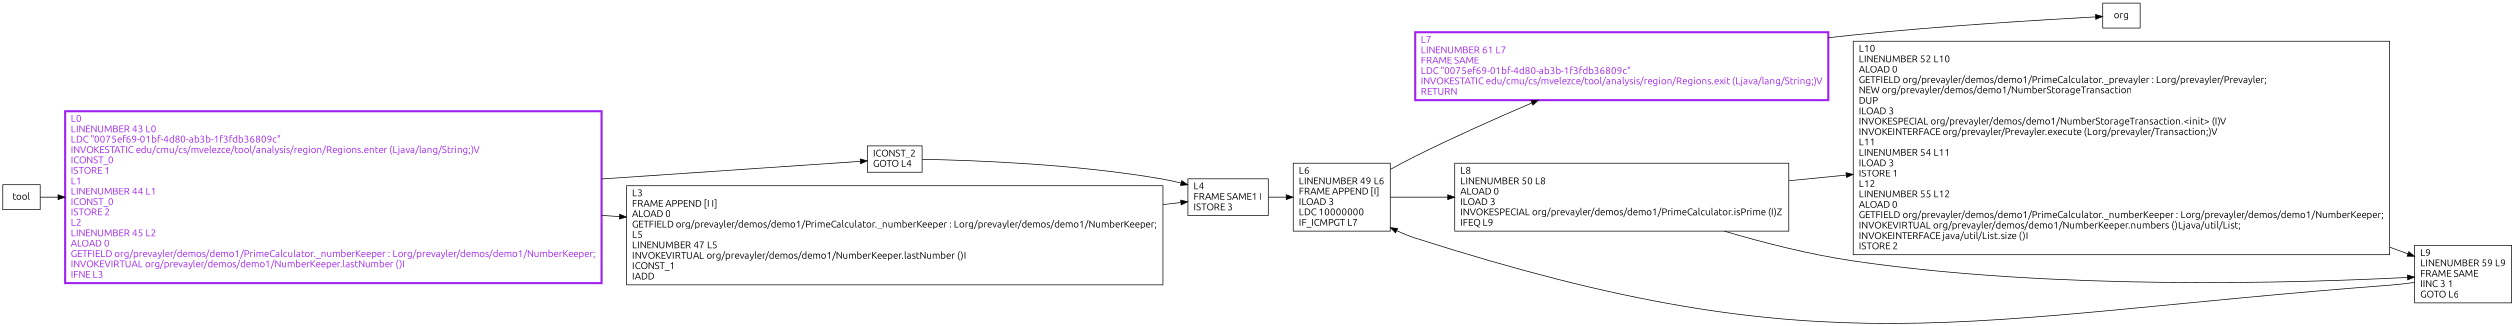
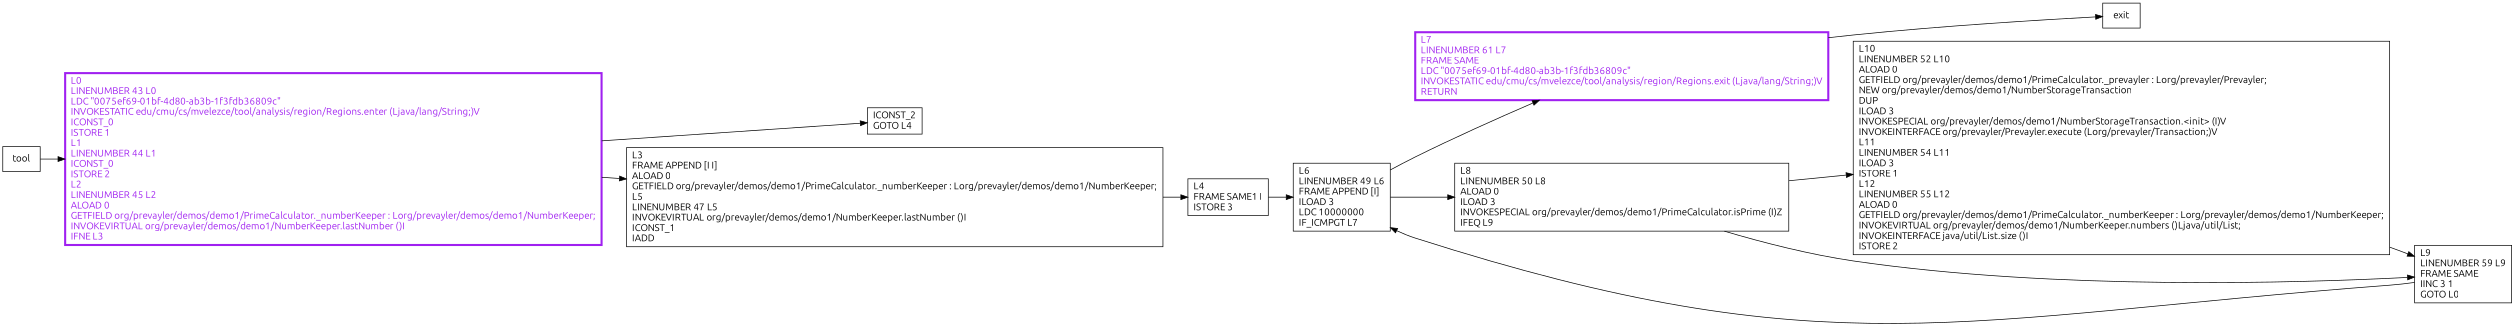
node "org": label "org" -> "exit"
edge "ICONST_2 GOTO L4" -> "L4 FRAME SAME1 I ISTORE 3": removed
node "L9 LINENUMBER 59 L9 FRAME SAME IINC 3 1 GOTO L6": label "L9 LINENUMBER 59 L9 FRAME SAME IINC 3 1 GOTO L6" -> "L9 LINENUMBER 59 L9 FRAME SAME IINC 3 1 GOTO L0"
